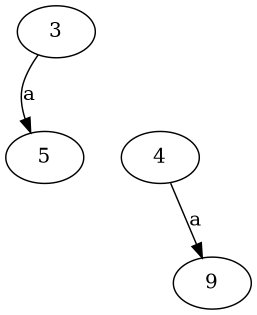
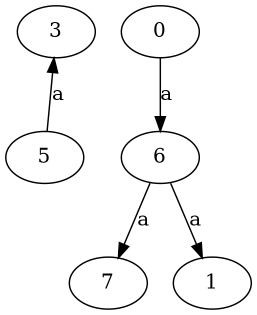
node "0": added
edge "3" -> "5": reversed
node "4": label "4" -> "6"
node "7": added
node "9": label "9" -> "1"
